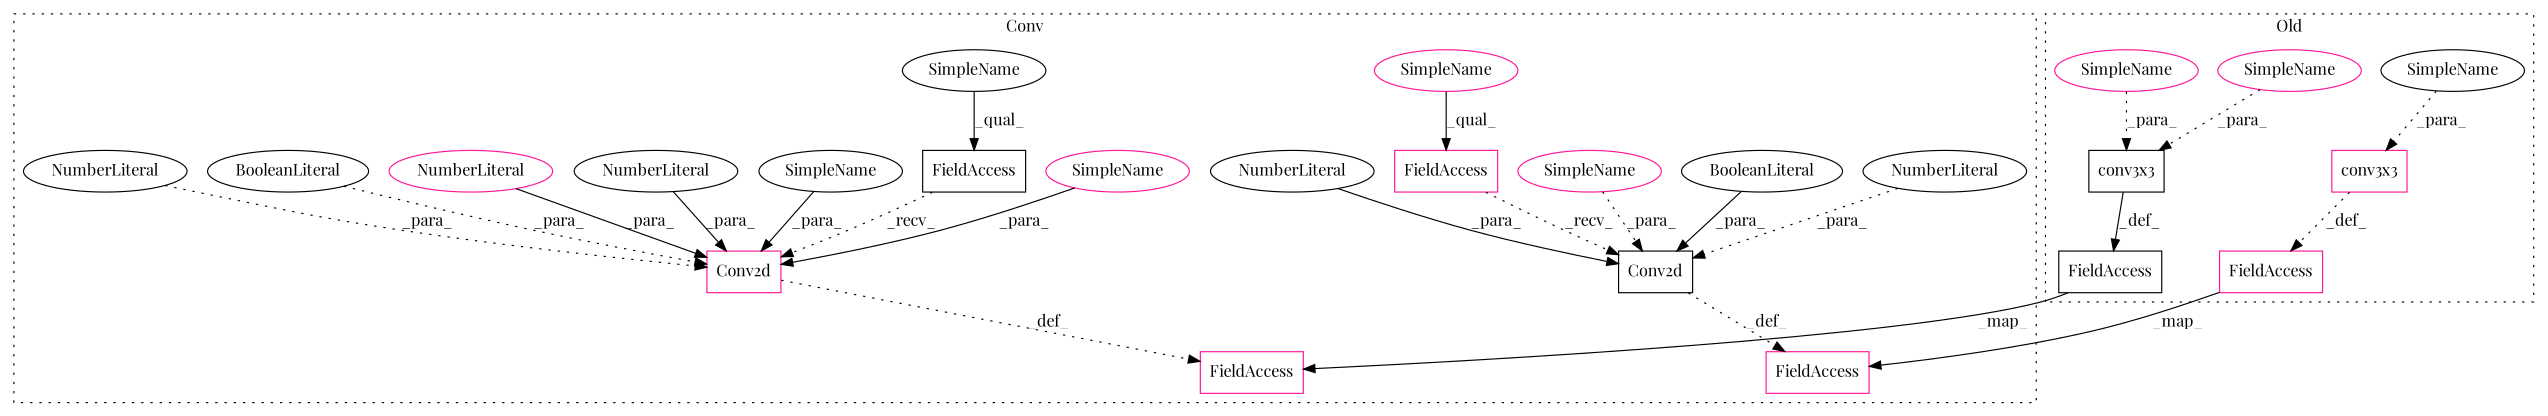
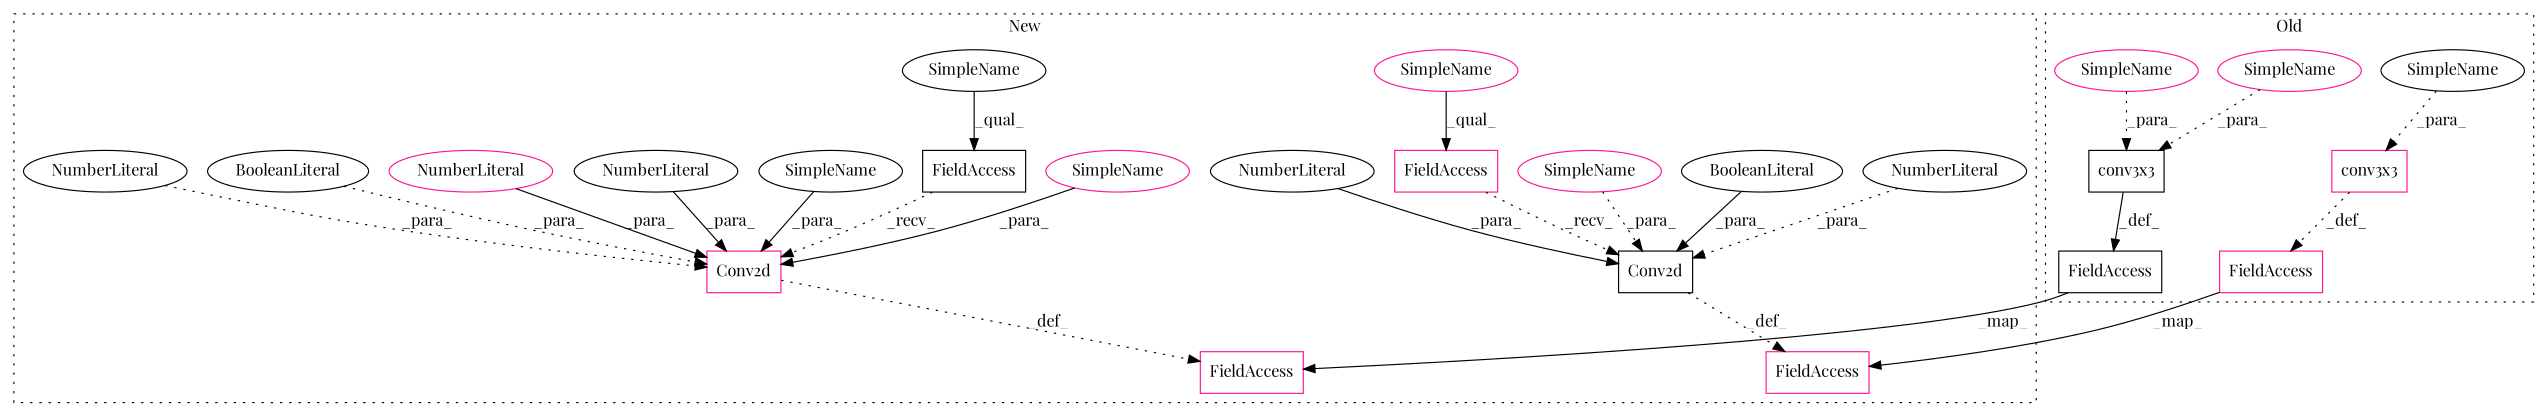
cluster "Conv": label "Conv" -> "New"
